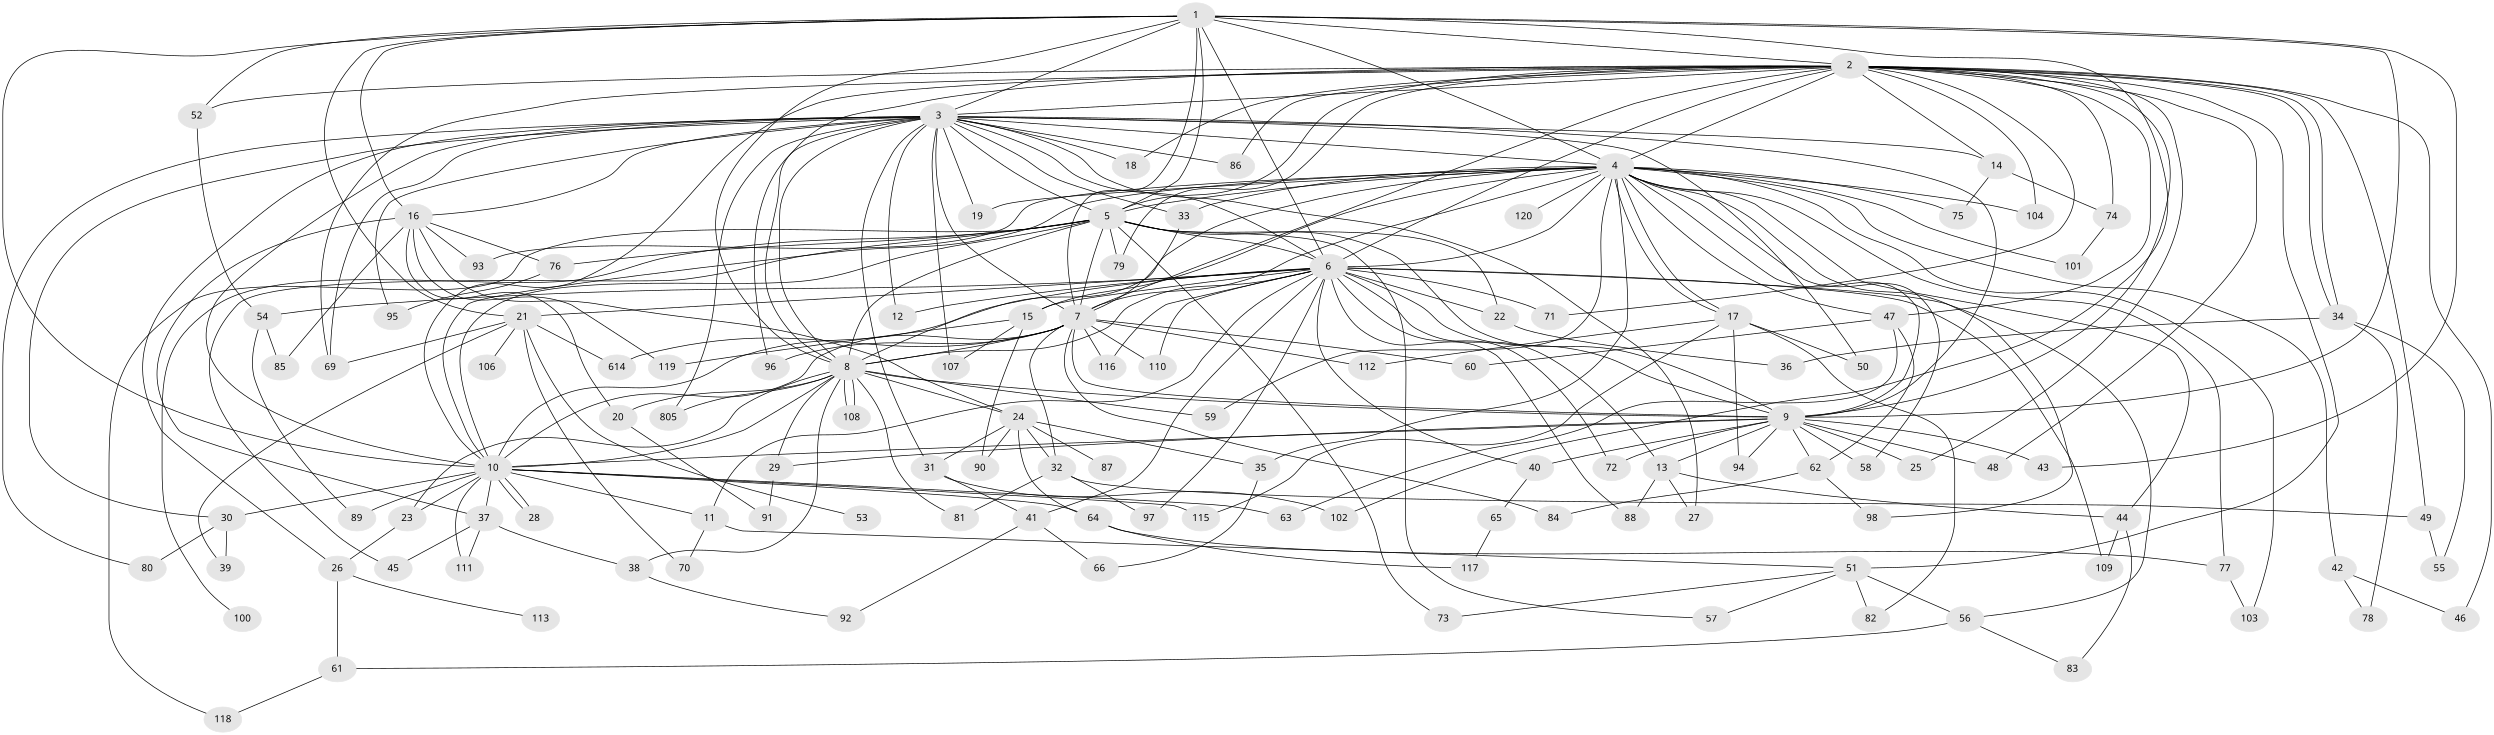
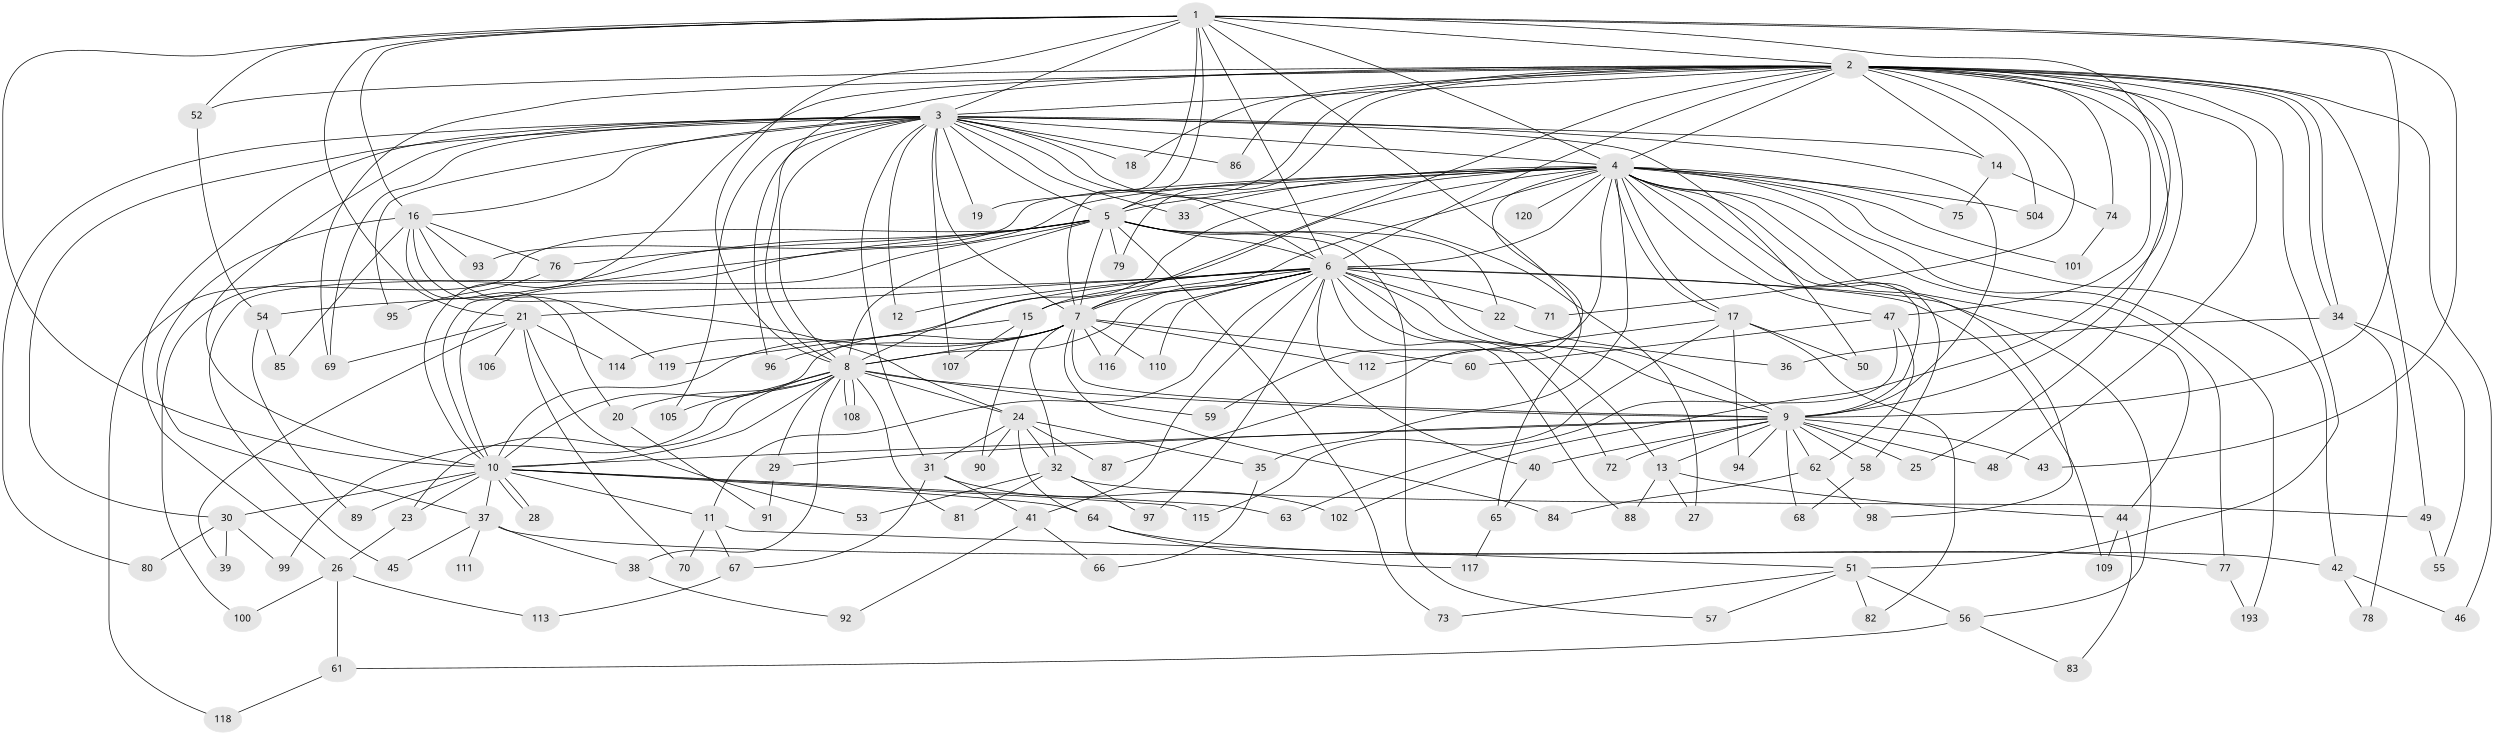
node "104": label "104" -> "504"
edge "1" -- "65": added
edge "33" -- "7": now "6" -- "7"
node "614": label "614" -> "114"
edge "4" -- "87": added
node "805": label "805" -> "105"
edge "32" -- "53": added
edge "10" -- "111": removed
node "68": added
edge "37" -- "42": added
node "99": added
node "67": added
edge "26" -- "100": added
node "103": label "103" -> "193"
